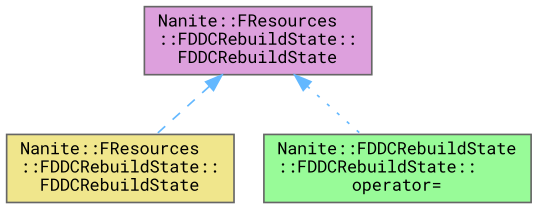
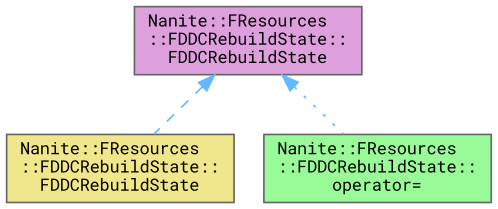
node "Nanite::FDDCRebuildState ::FDDCRebuildState:: operator=": label "Nanite::FDDCRebuildState ::FDDCRebuildState:: operator=" -> "Nanite::FResources ::FDDCRebuildState:: operator="
